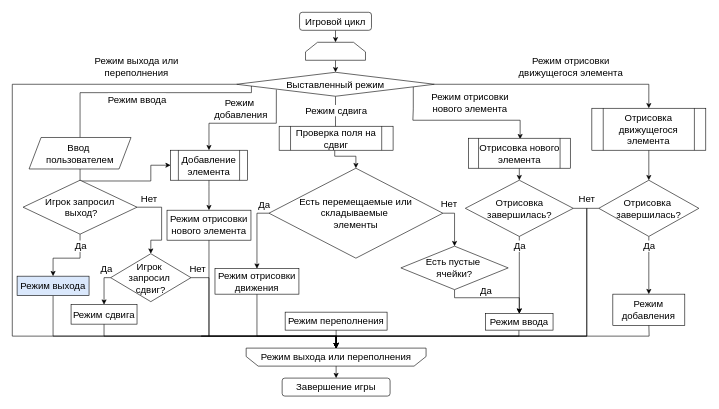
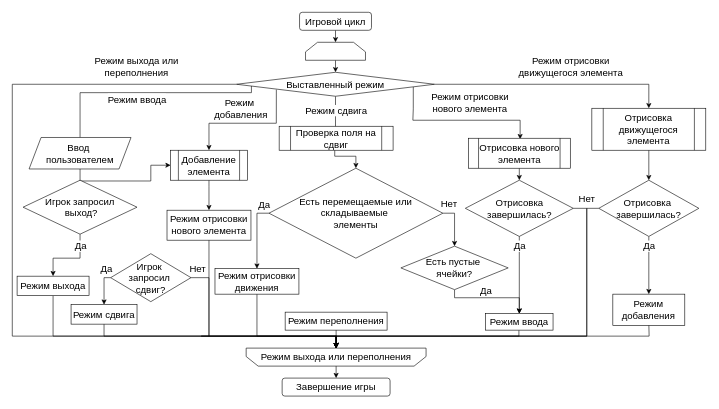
edge "Игрок запросил выход?" -> "Игрок запросил сдвиг?": removed, label "Нет"
node "Режим выхода": fillcolor #dae8fc -> #ffffff
